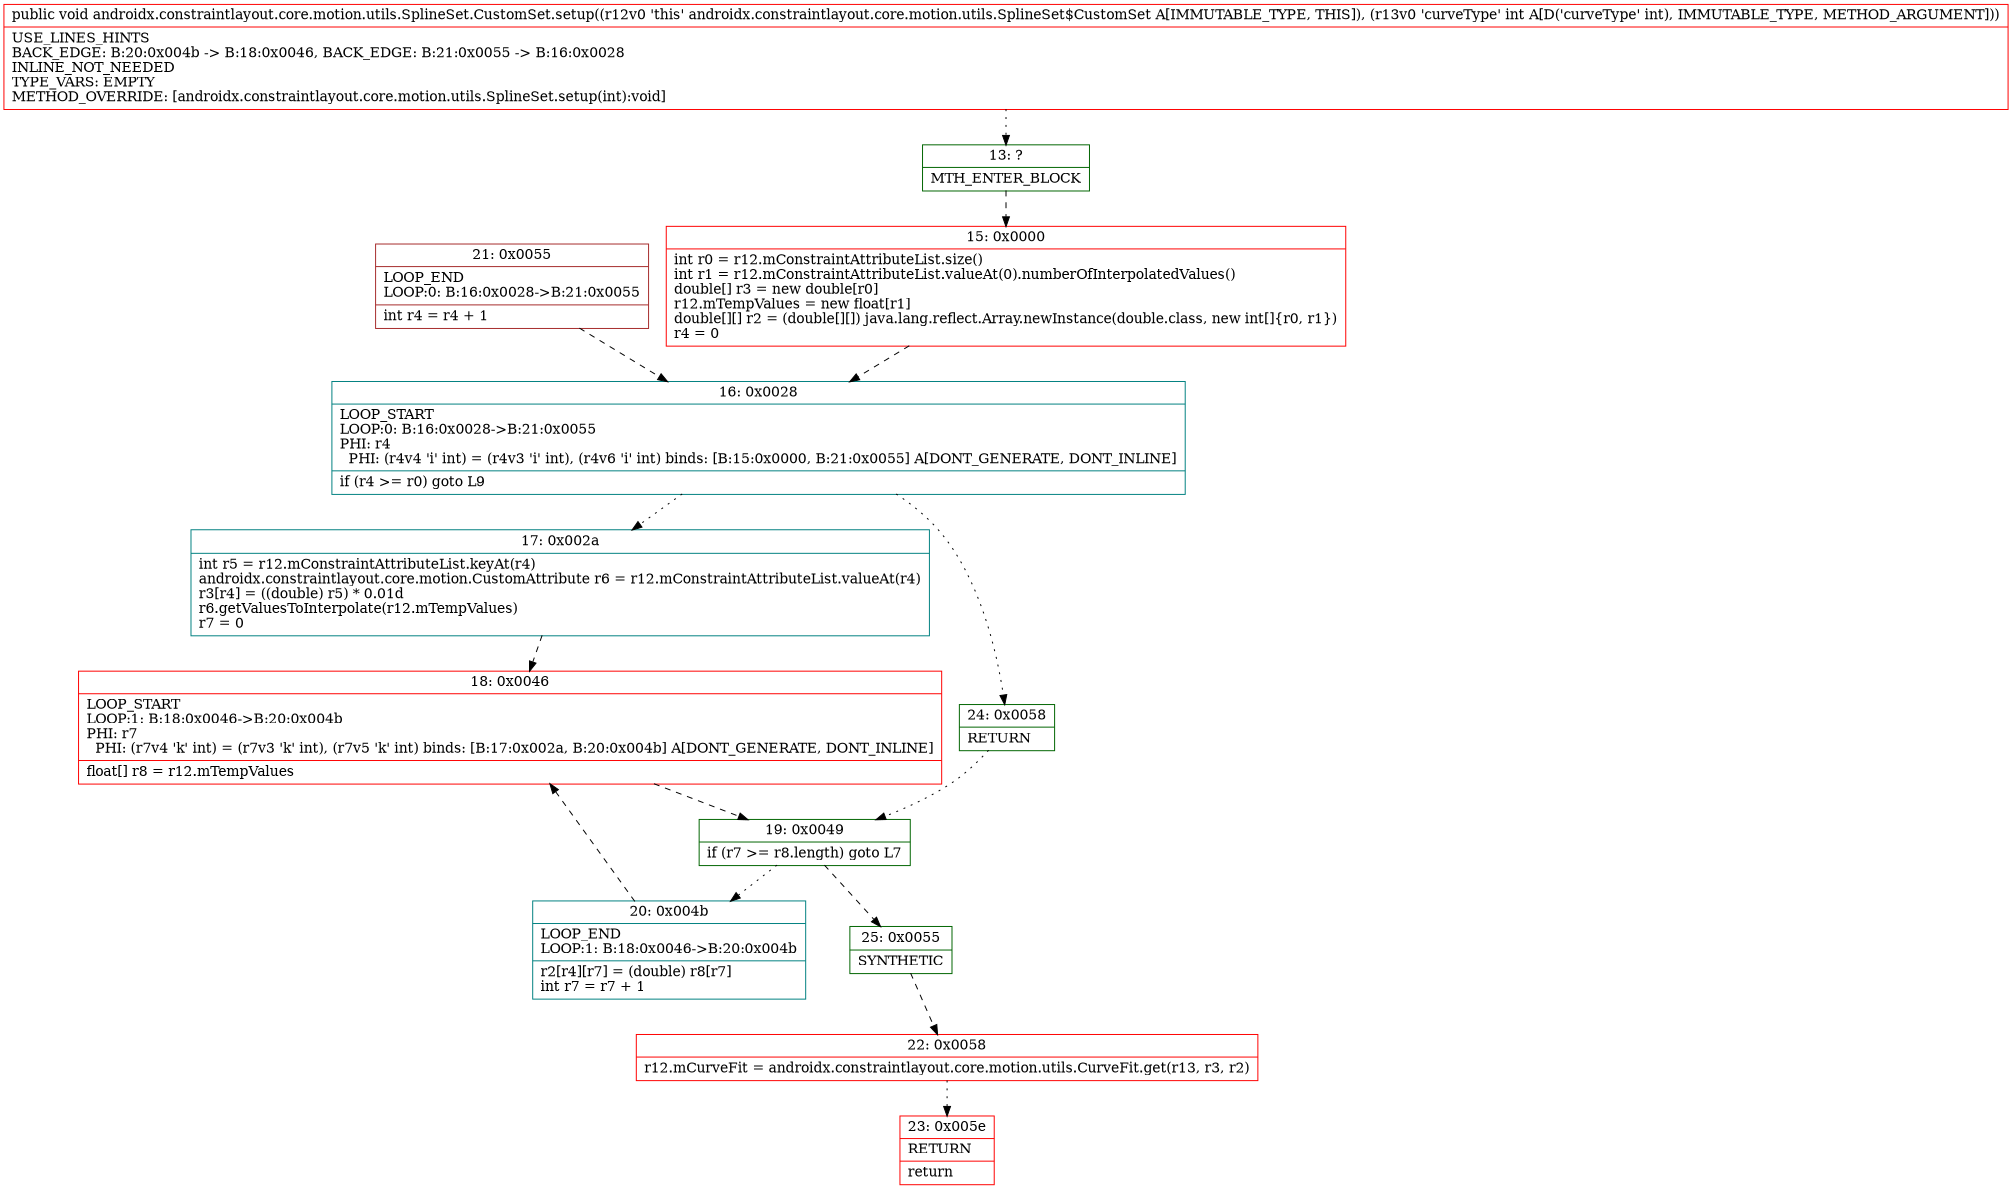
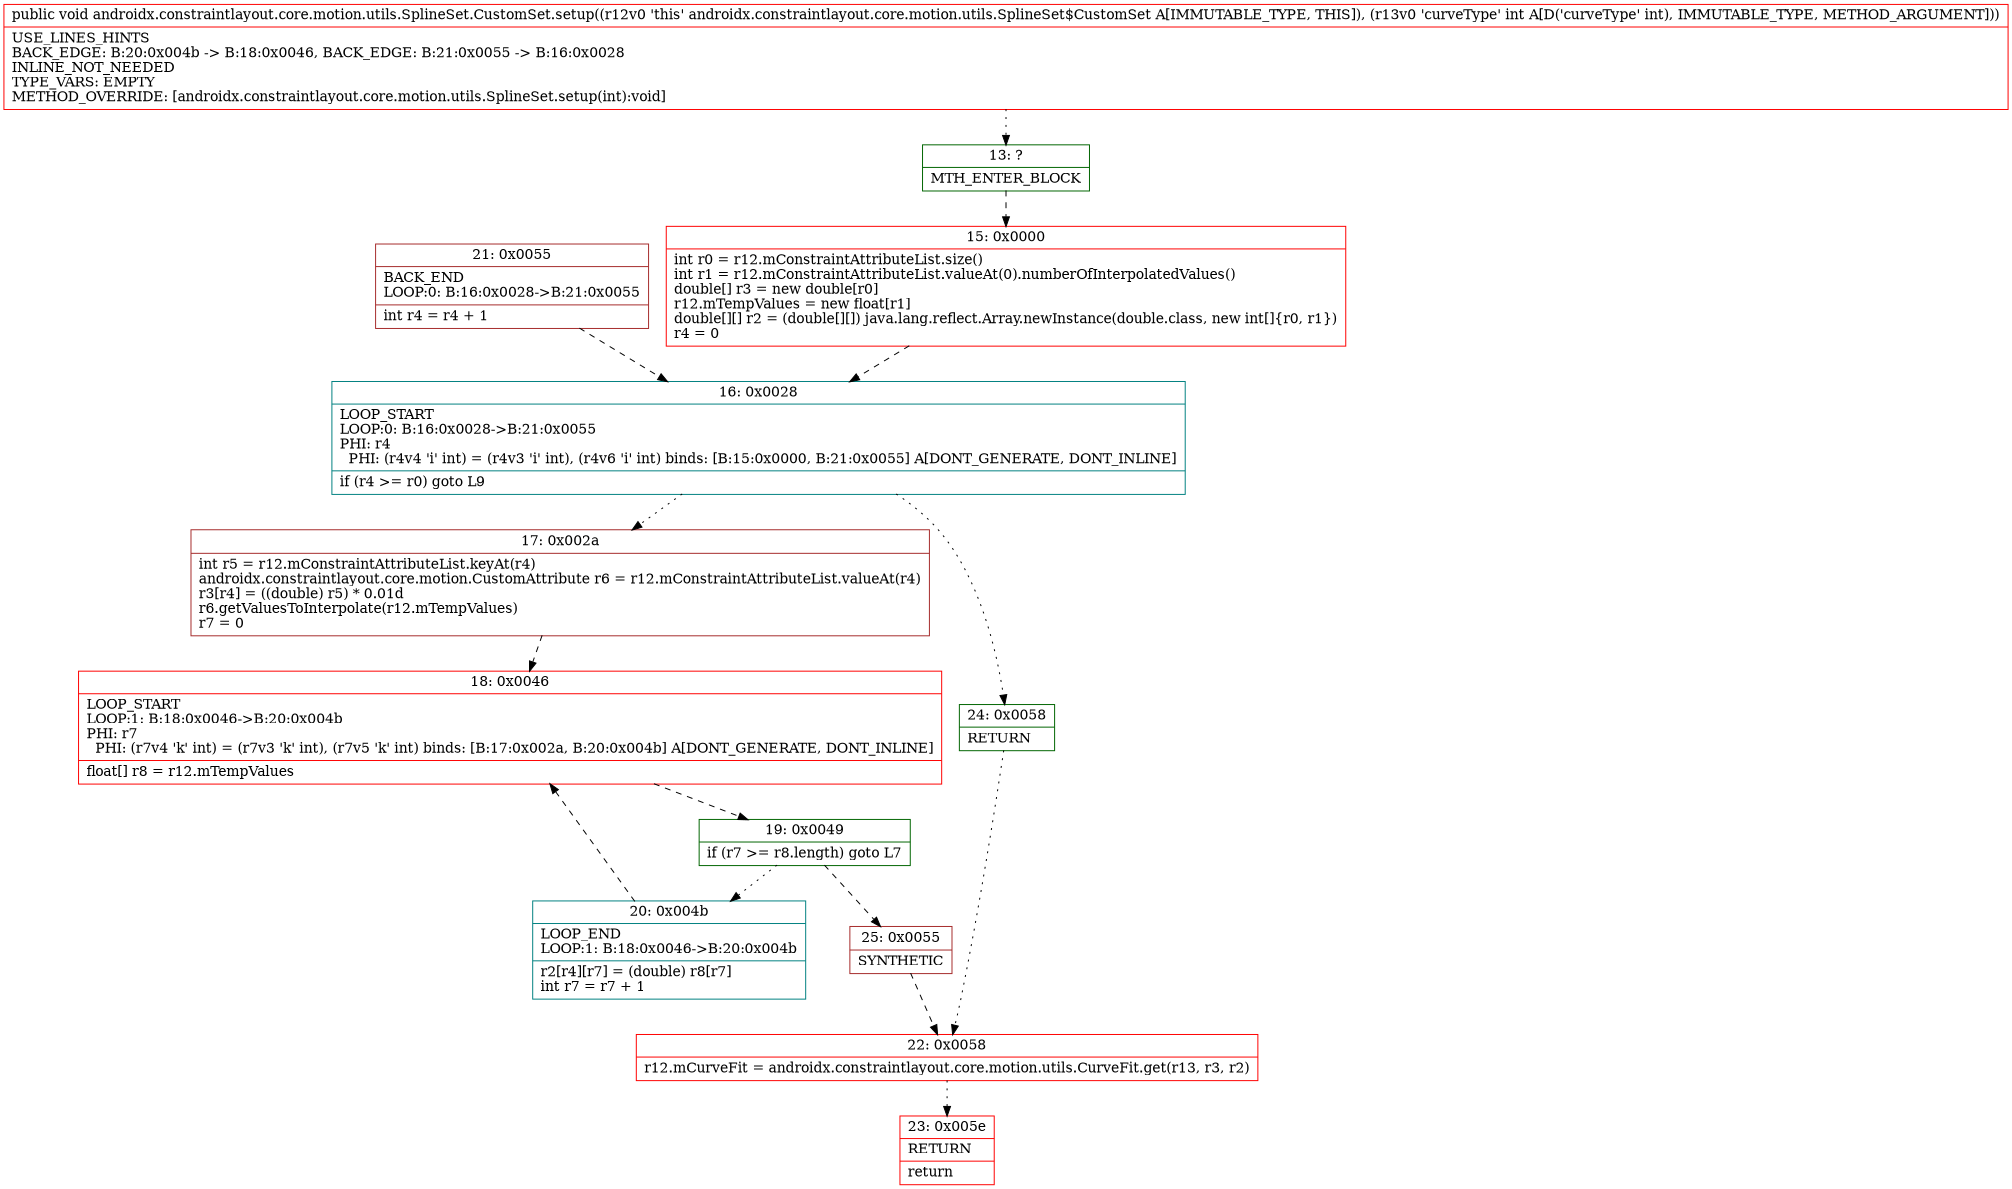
node "21: 0x0055": text "LOOP_END" -> "BACK_END"
node "17: 0x002a": color teal -> brown
edge "24: 0x0058" -> "19: 0x0049": now "24: 0x0058" -> "22: 0x0058"
node "25: 0x0055": color darkgreen -> brown
